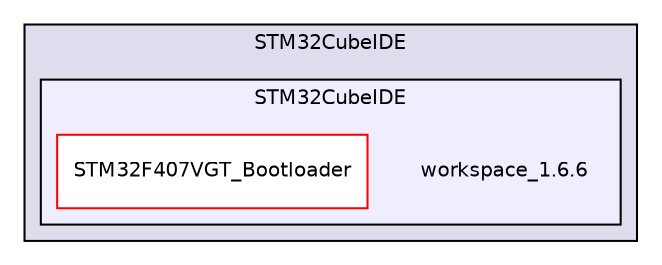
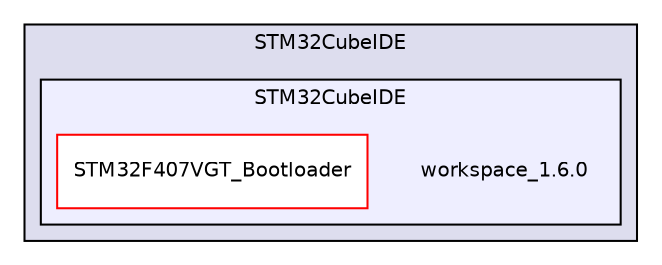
node "workspace_1.6.6": label "workspace_1.6.6" -> "workspace_1.6.0"
